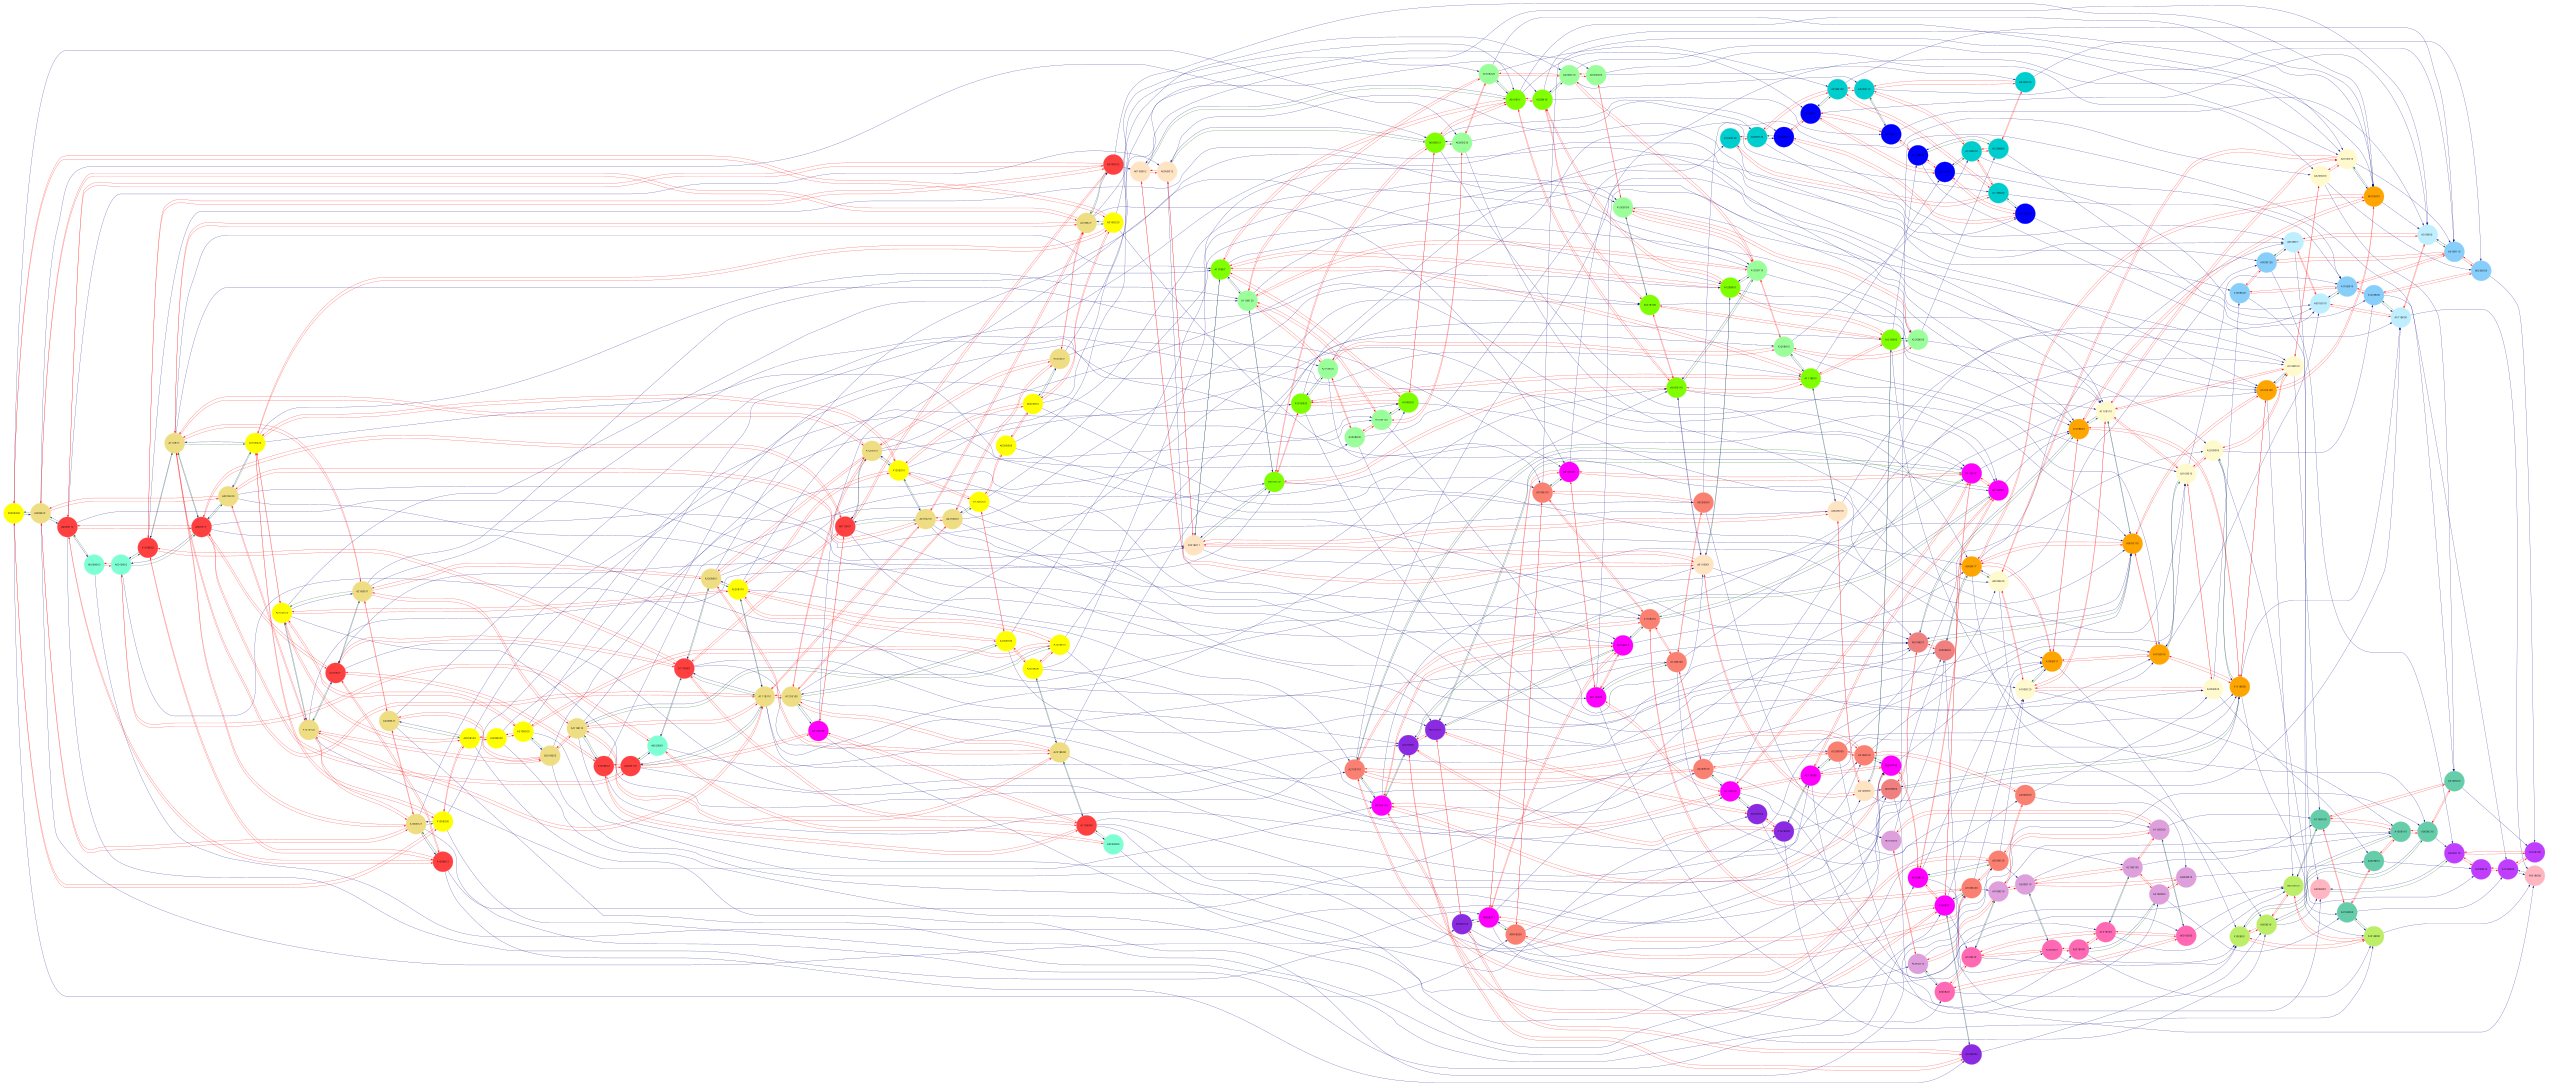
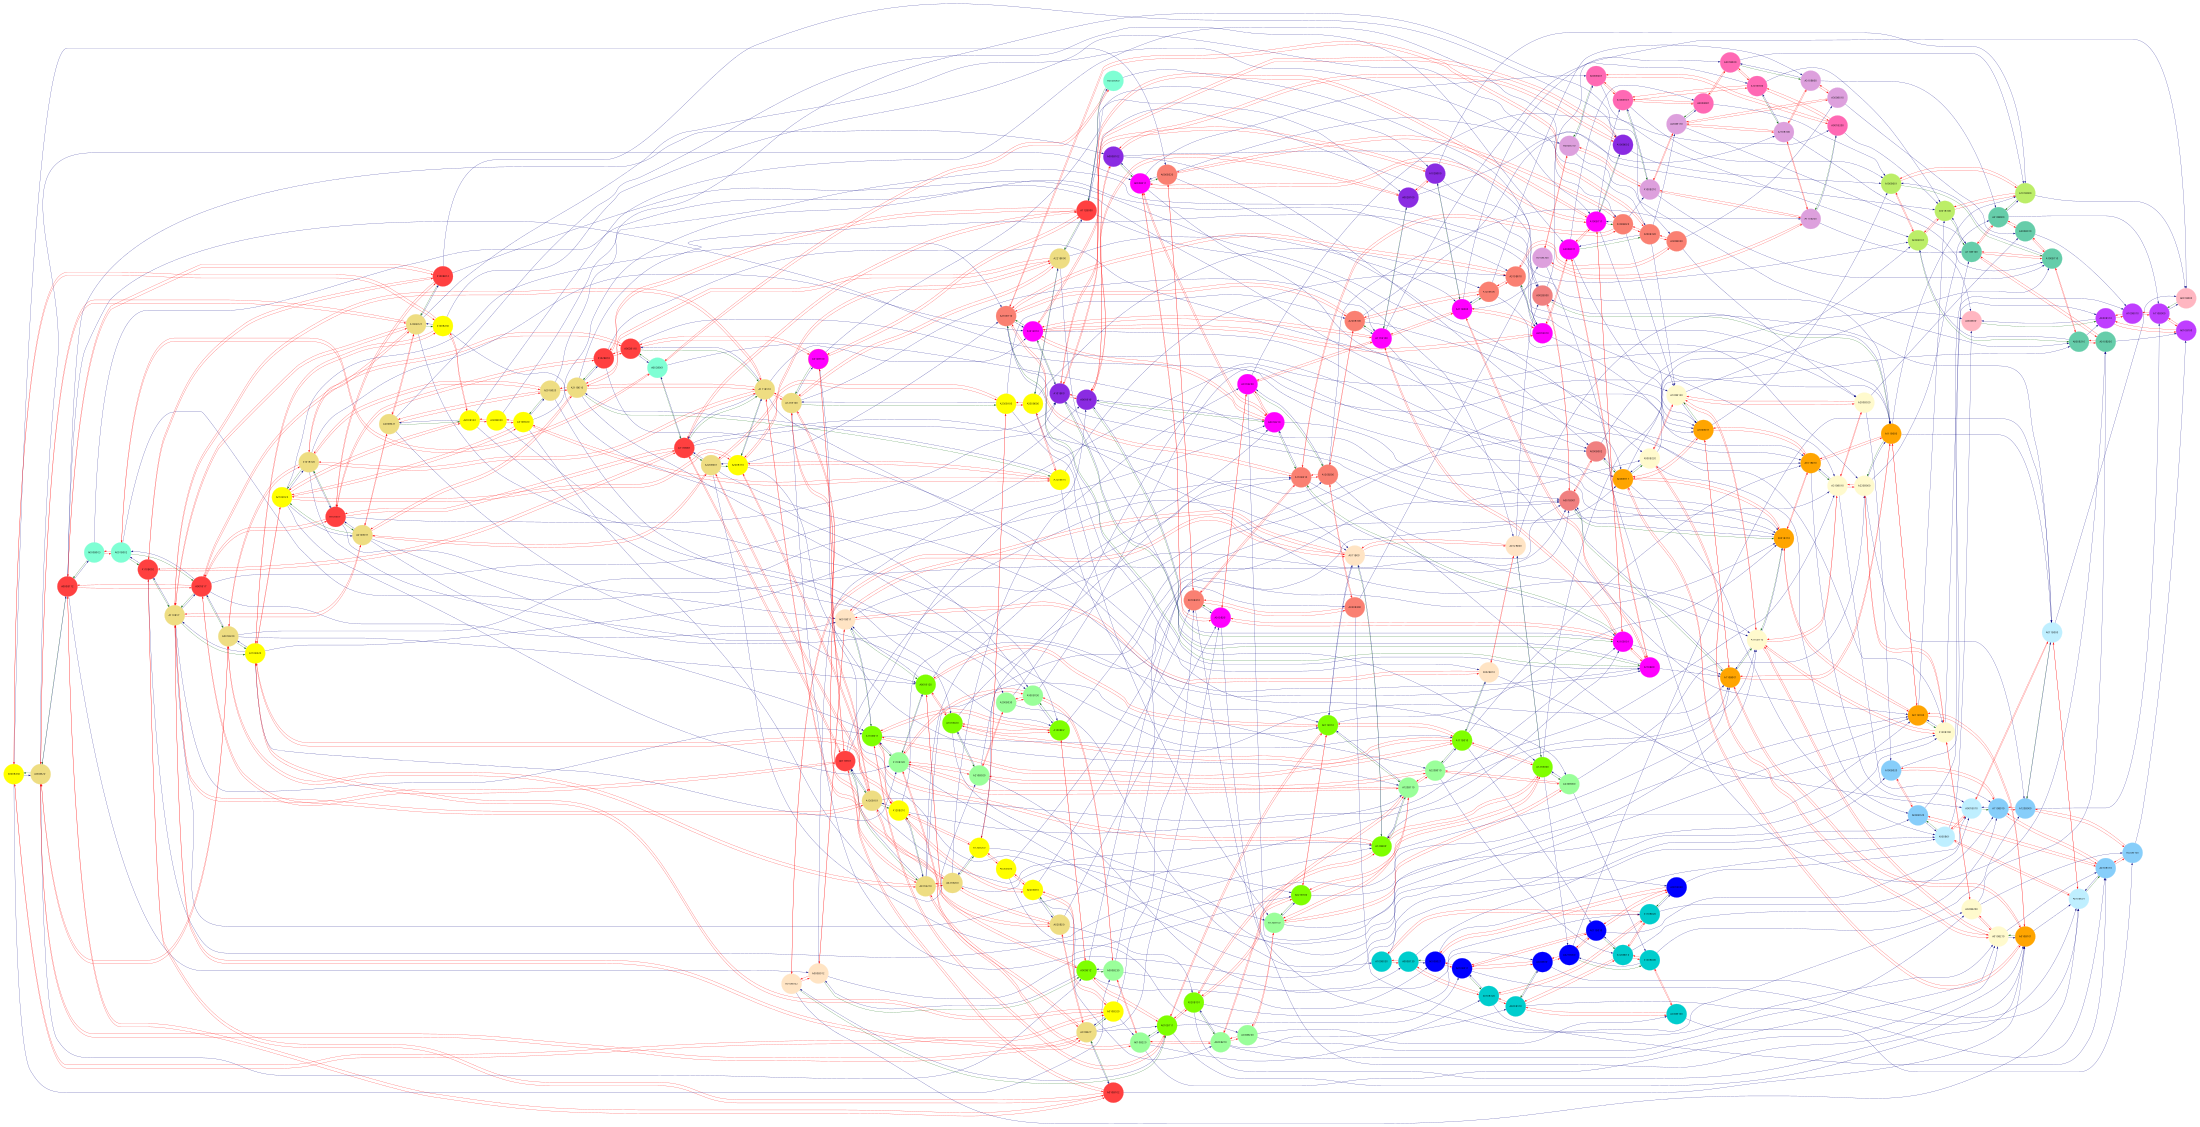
edge "A010B102" -> "A010B002": removed
